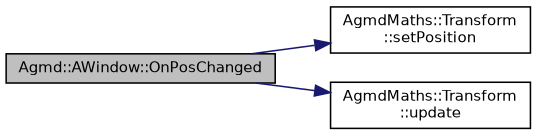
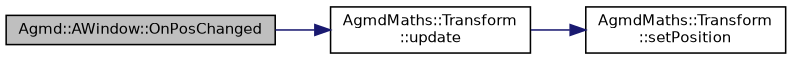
edge "Agmd::AWindow::OnPosChanged" -> "AgmdMaths::Transform ::setPosition": now "AgmdMaths::Transform ::update" -> "AgmdMaths::Transform ::setPosition"
